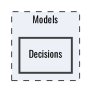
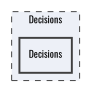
cluster "Models": label "Models" -> "Decisions"
